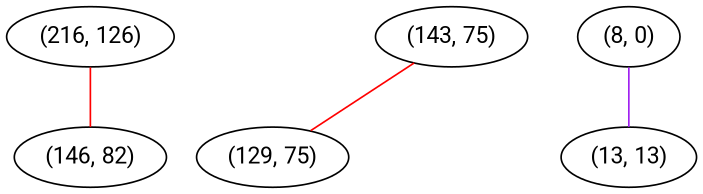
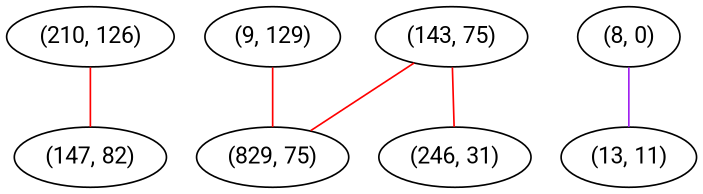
node "(216, 126)": label "(216, 126)" -> "(210, 126)"
node "(9, 129)": added
node "(146, 82)": label "(146, 82)" -> "(147, 82)"
node "(129, 75)": label "(129, 75)" -> "(829, 75)"
node "(246, 31)": added
node "(13, 13)": label "(13, 13)" -> "(13, 11)"
